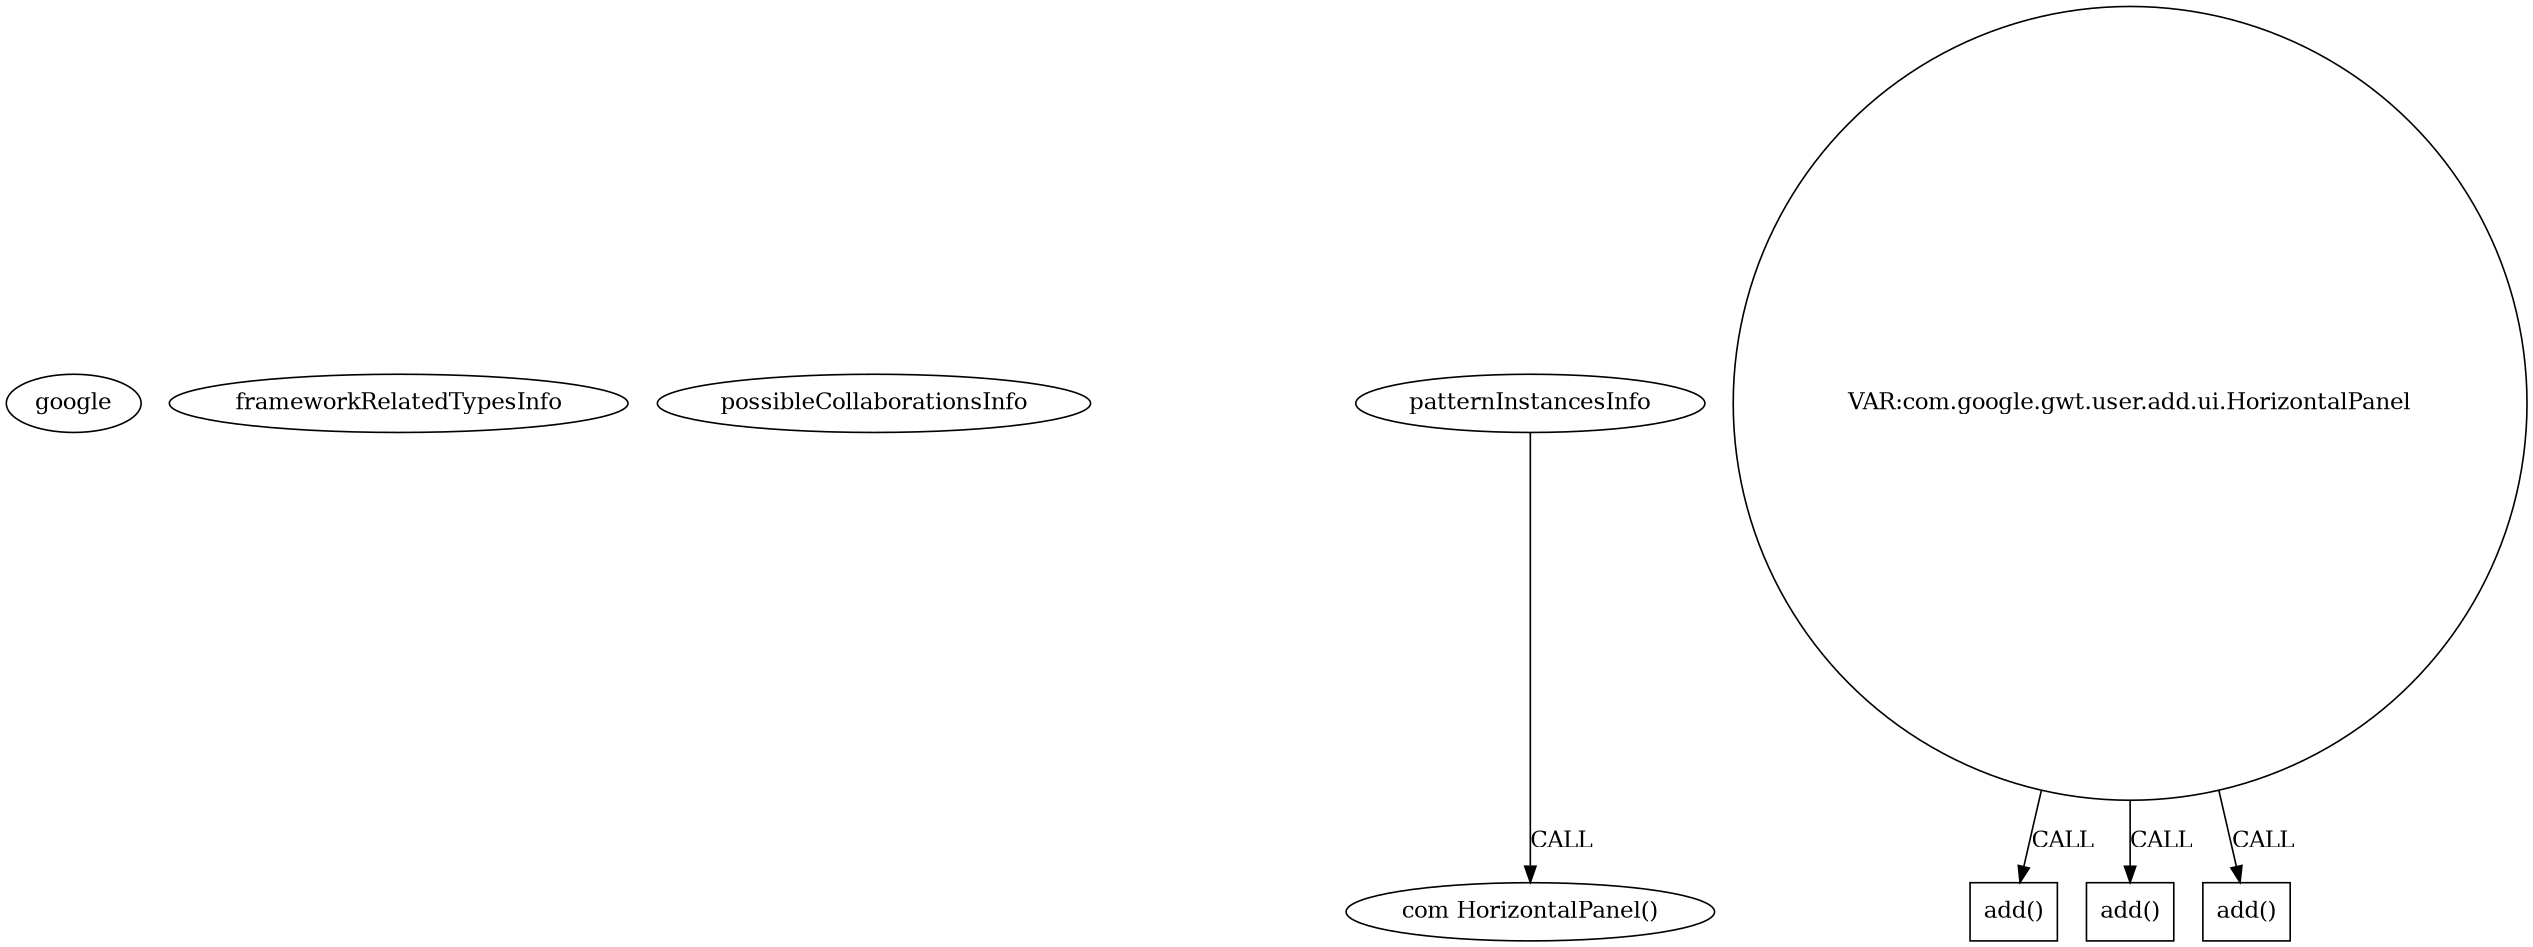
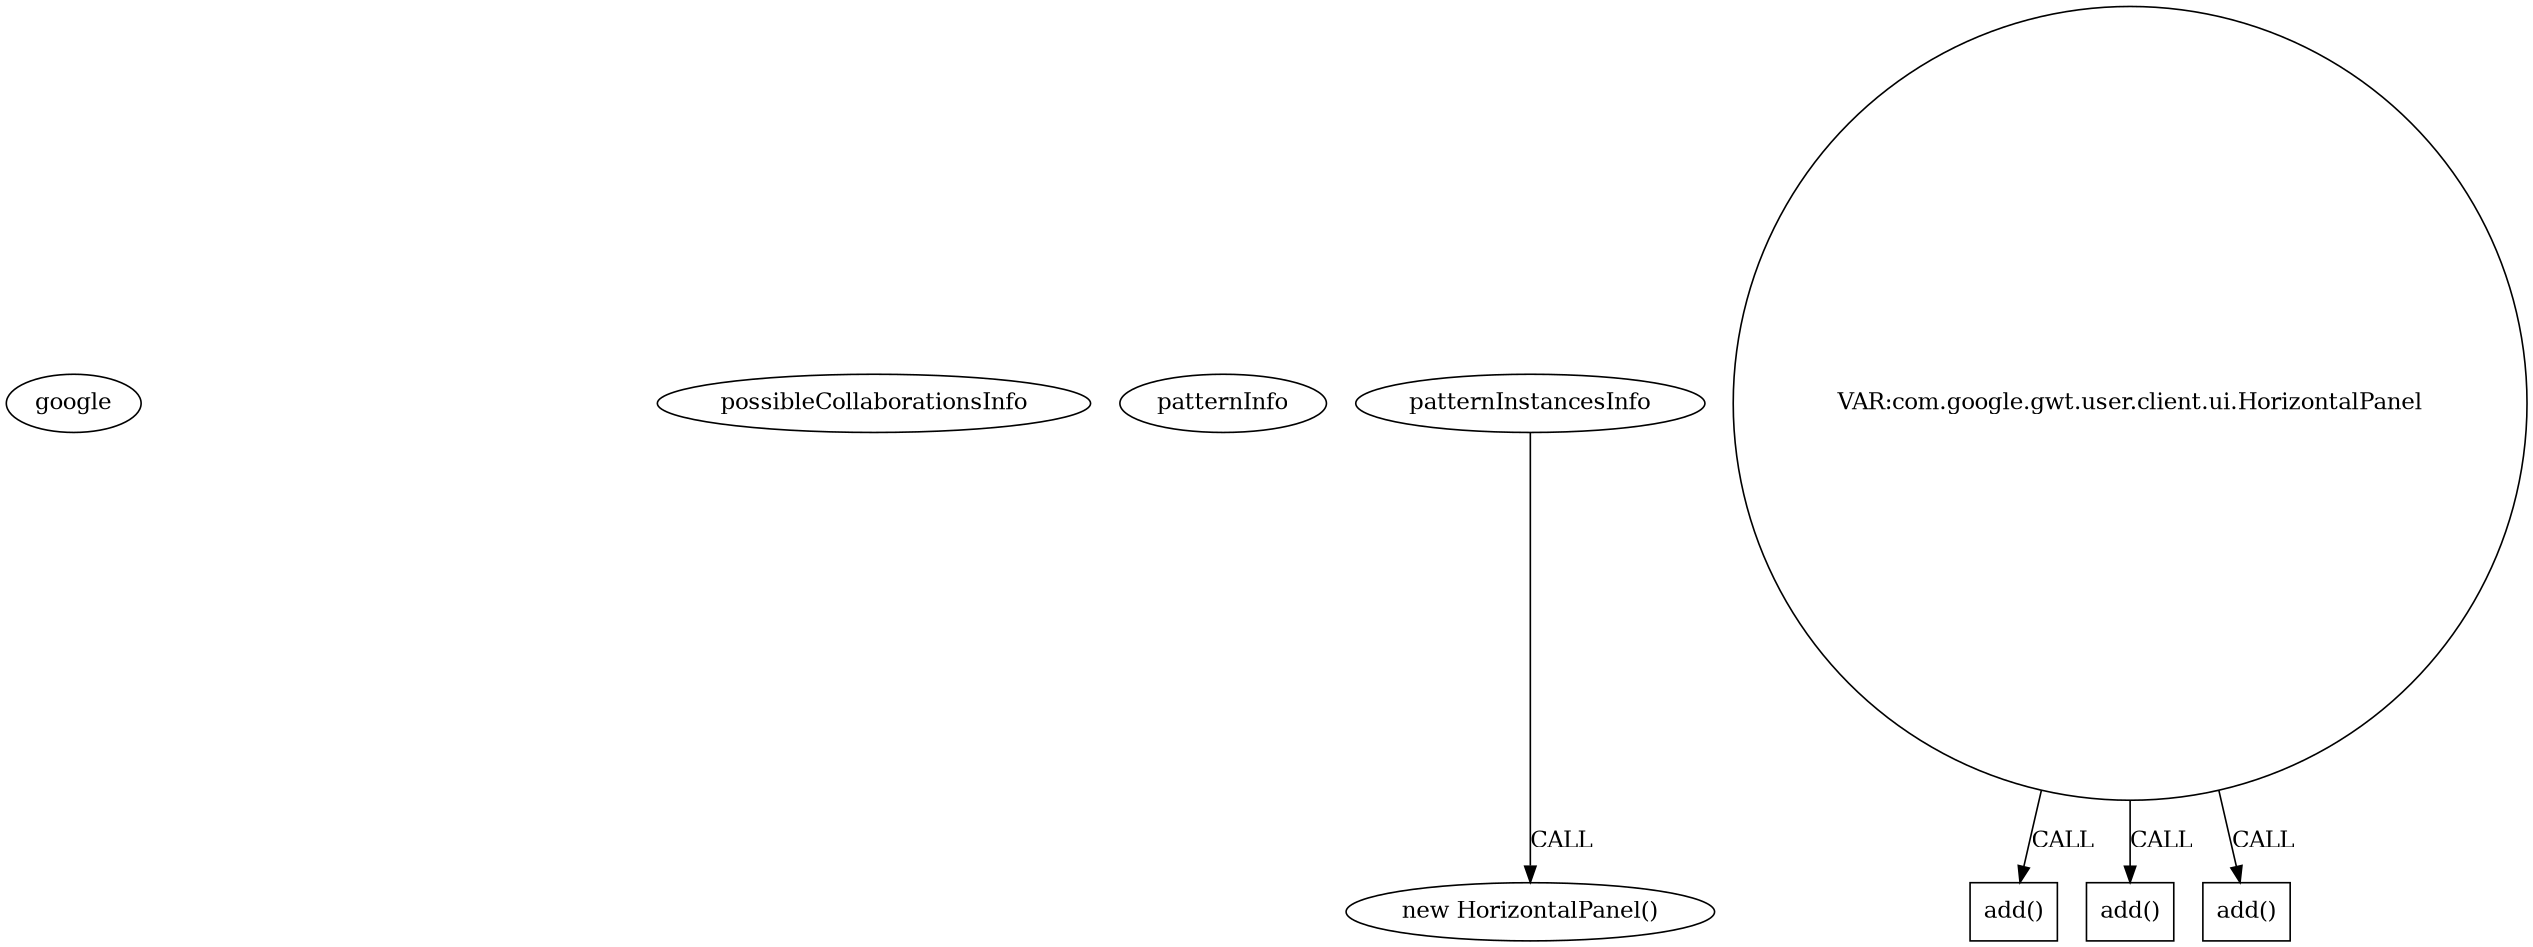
node "frameworkRelatedTypesInfo": removed
node "patternInfo": added
node "VAR:com.google.gwt.user.add.ui.HorizontalPanel": label "VAR:com.google.gwt.user.add.ui.HorizontalPanel" -> "VAR:com.google.gwt.user.client.ui.HorizontalPanel"
node "com HorizontalPanel()": label "com HorizontalPanel()" -> "new HorizontalPanel()"
